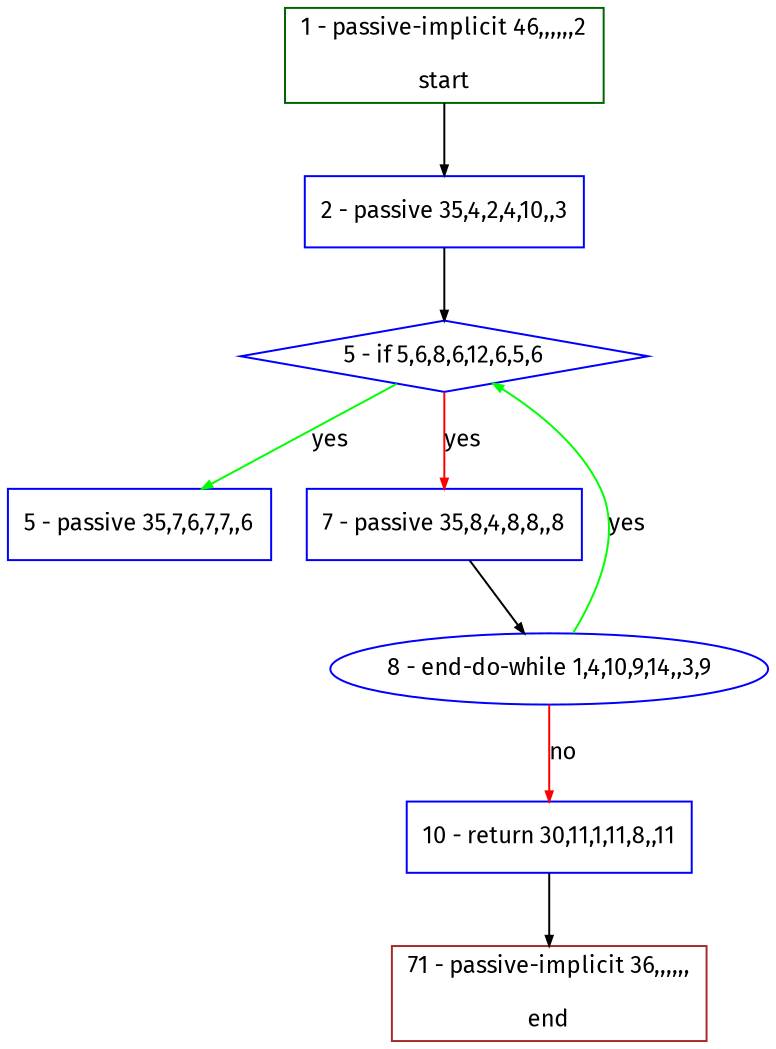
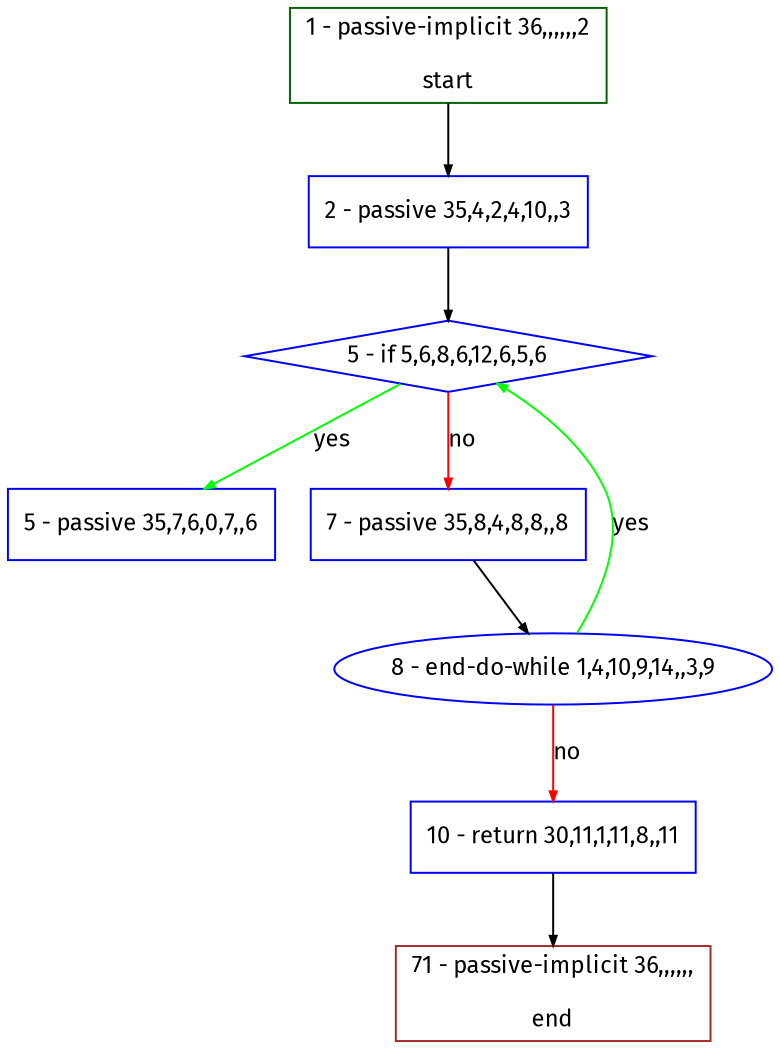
node "1 - passive-implicit 46,,,,,,2 start": label "1 - passive-implicit 46,,,,,,2 start" -> "1 - passive-implicit 36,,,,,,2 start"
edge "5 - if 5,6,8,6,12,6,5,6" -> "7 - passive 35,8,4,8,8,,8": label "yes" -> "no"
node "5 - passive 35,7,6,7,7,,6": label "5 - passive 35,7,6,7,7,,6" -> "5 - passive 35,7,6,0,7,,6"
